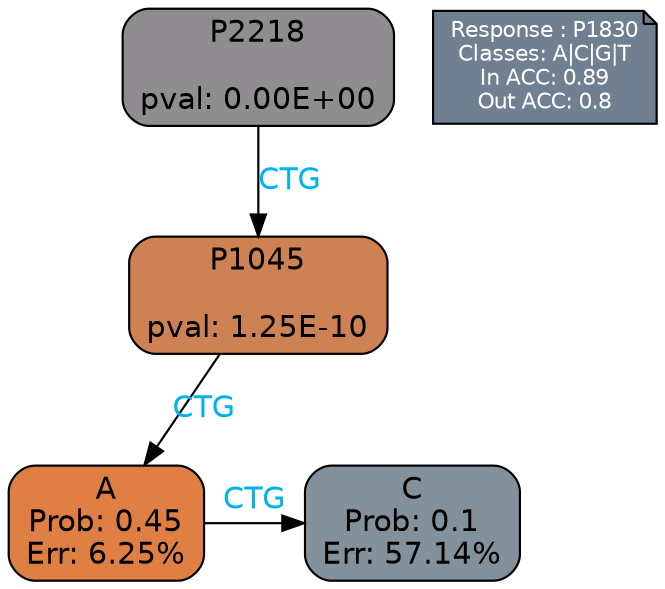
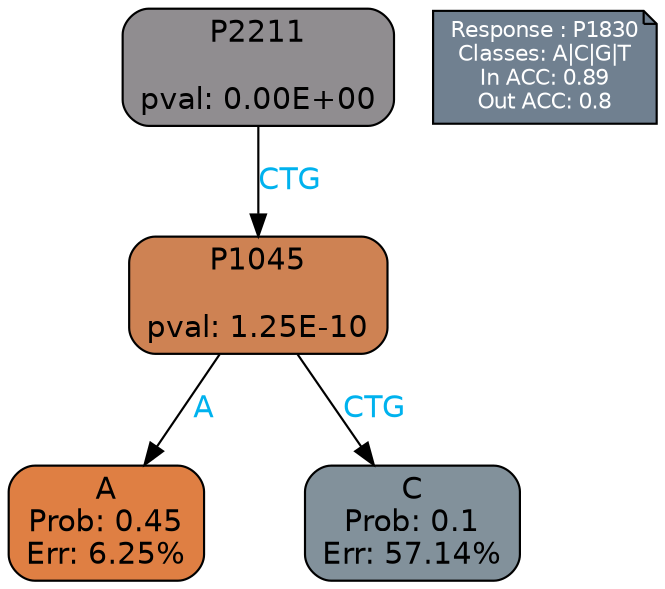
node "P2218 pval: 0.00E+00": label "P2218 pval: 0.00E+00" -> "P2211 pval: 0.00E+00"
edge "P1045 pval: 1.25E-10" -> "A Prob: 0.45 Err: 6.25%": label "CTG" -> "A"
edge "A Prob: 0.45 Err: 6.25%" -> "C Prob: 0.1 Err: 57.14%": now "P1045 pval: 1.25E-10" -> "C Prob: 0.1 Err: 57.14%"
